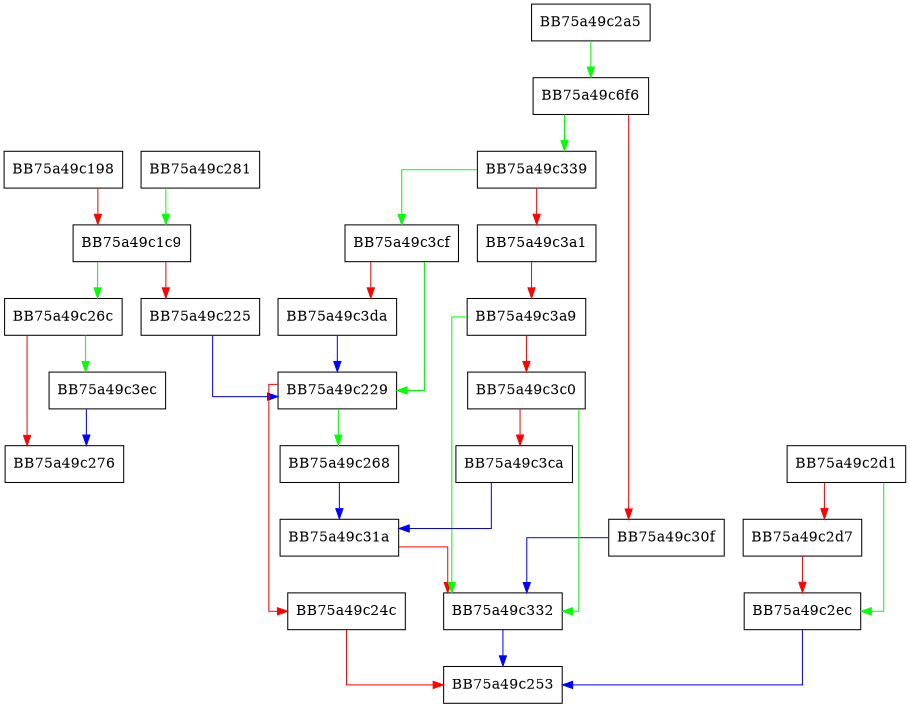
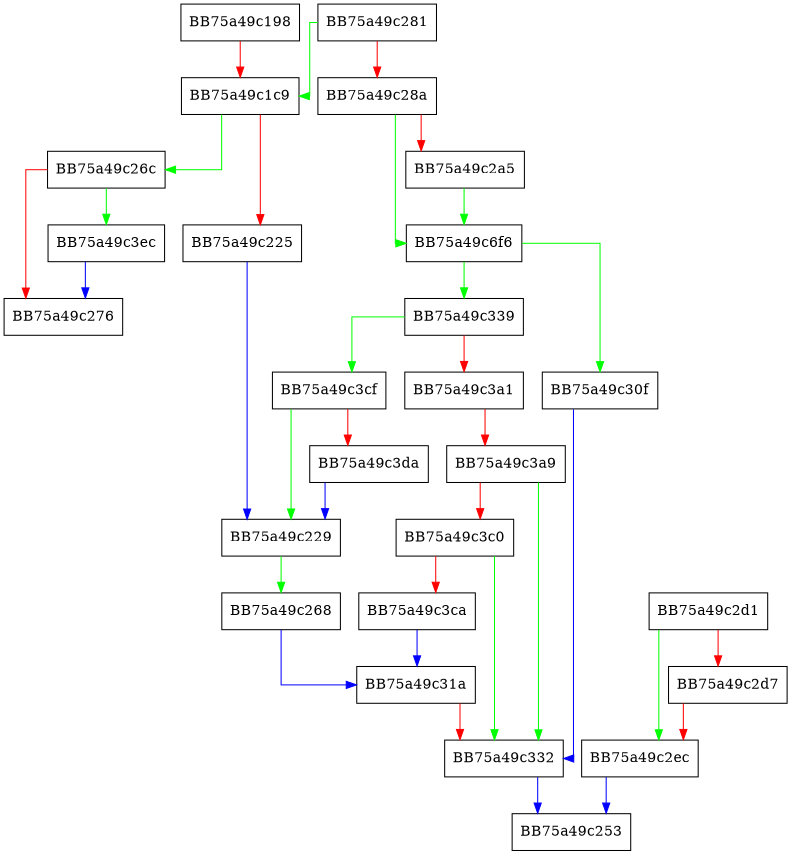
node "BB75a49c28a": added
edge "BB75a49c6f6" -> "BB75a49c30f": color red -> green
node "BB75a49c24c": removed
